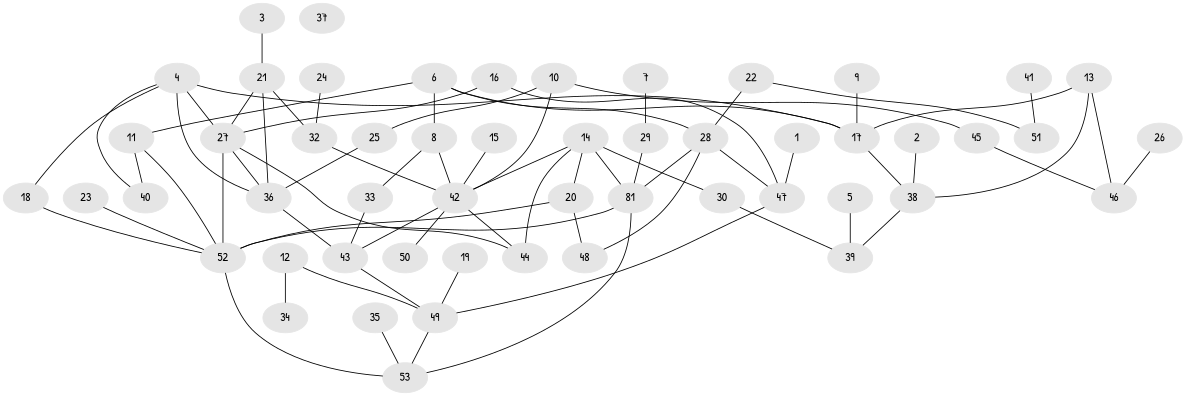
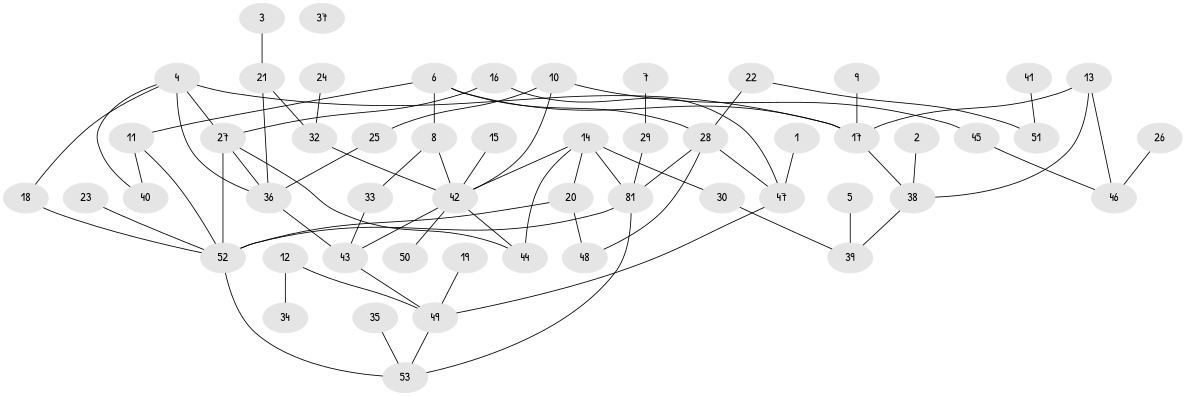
edge "21" -- "27": removed
